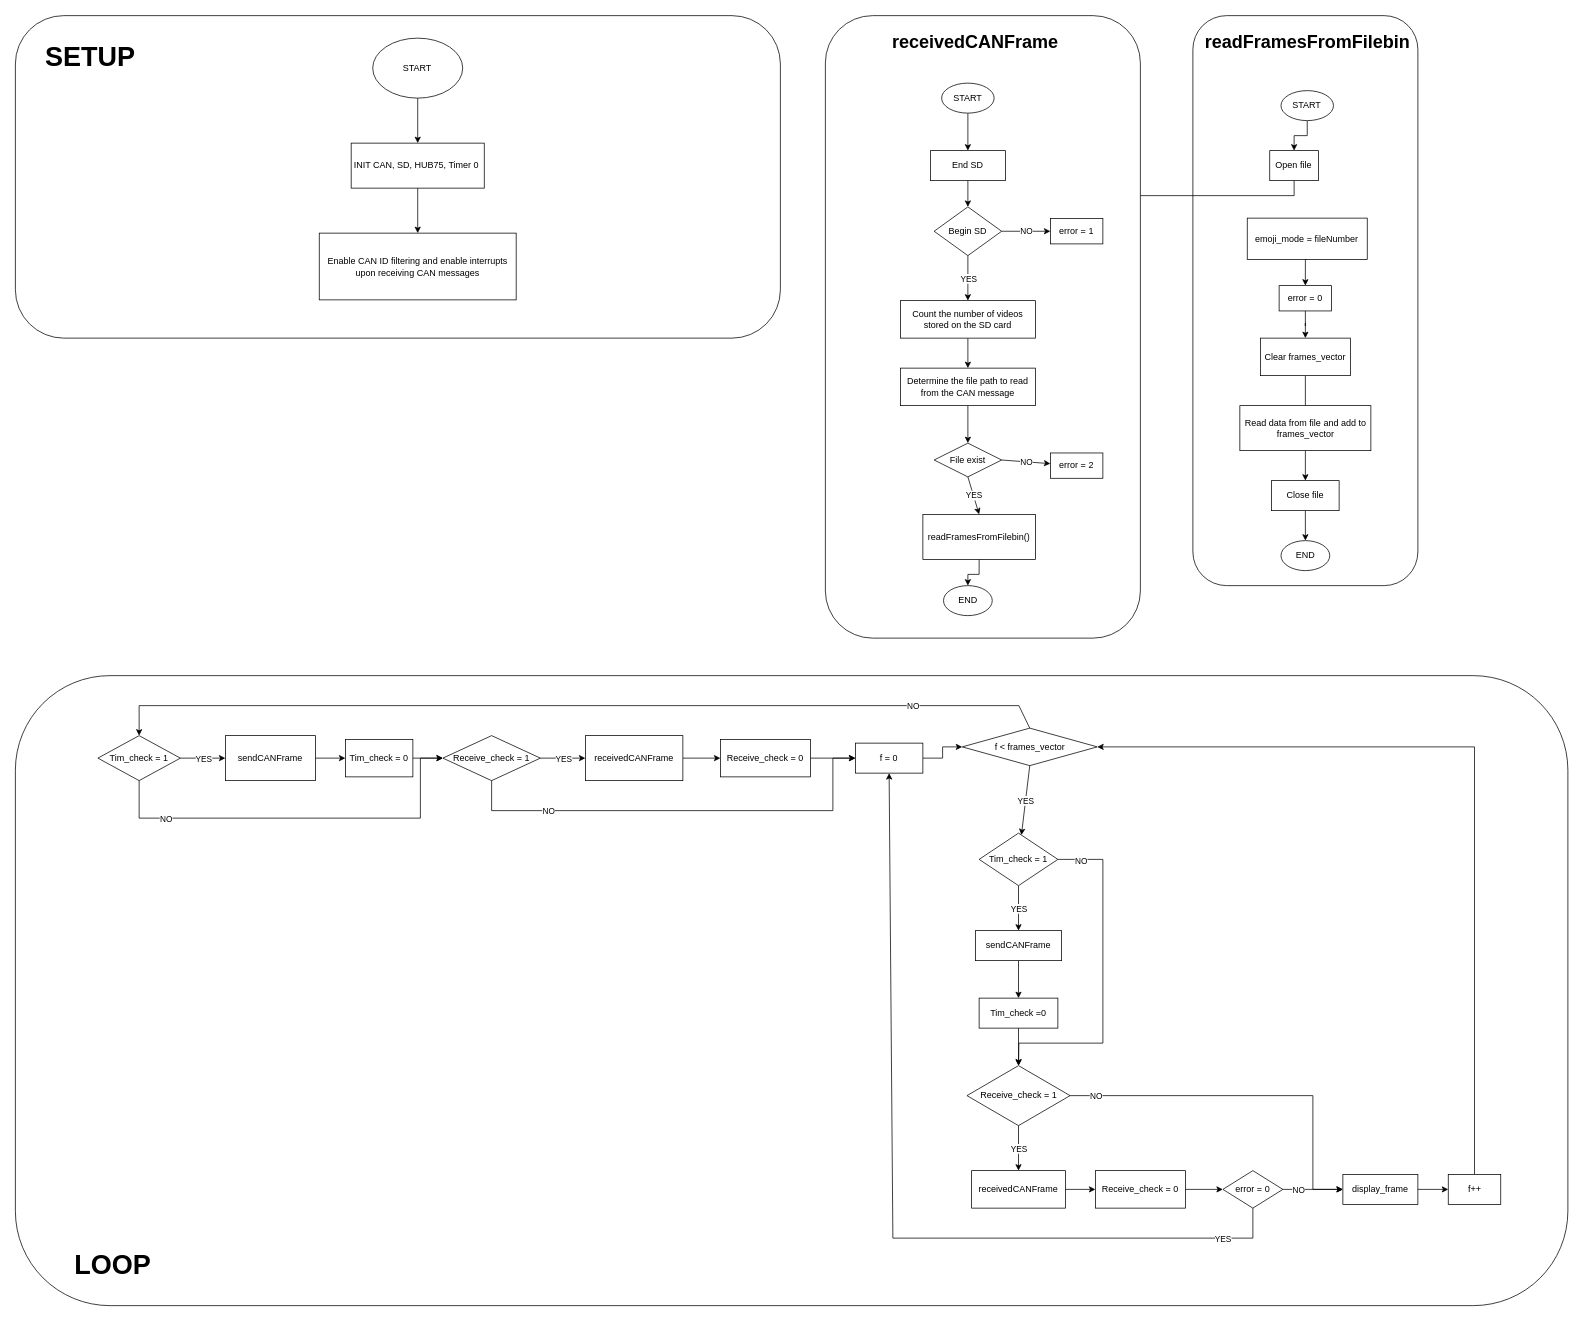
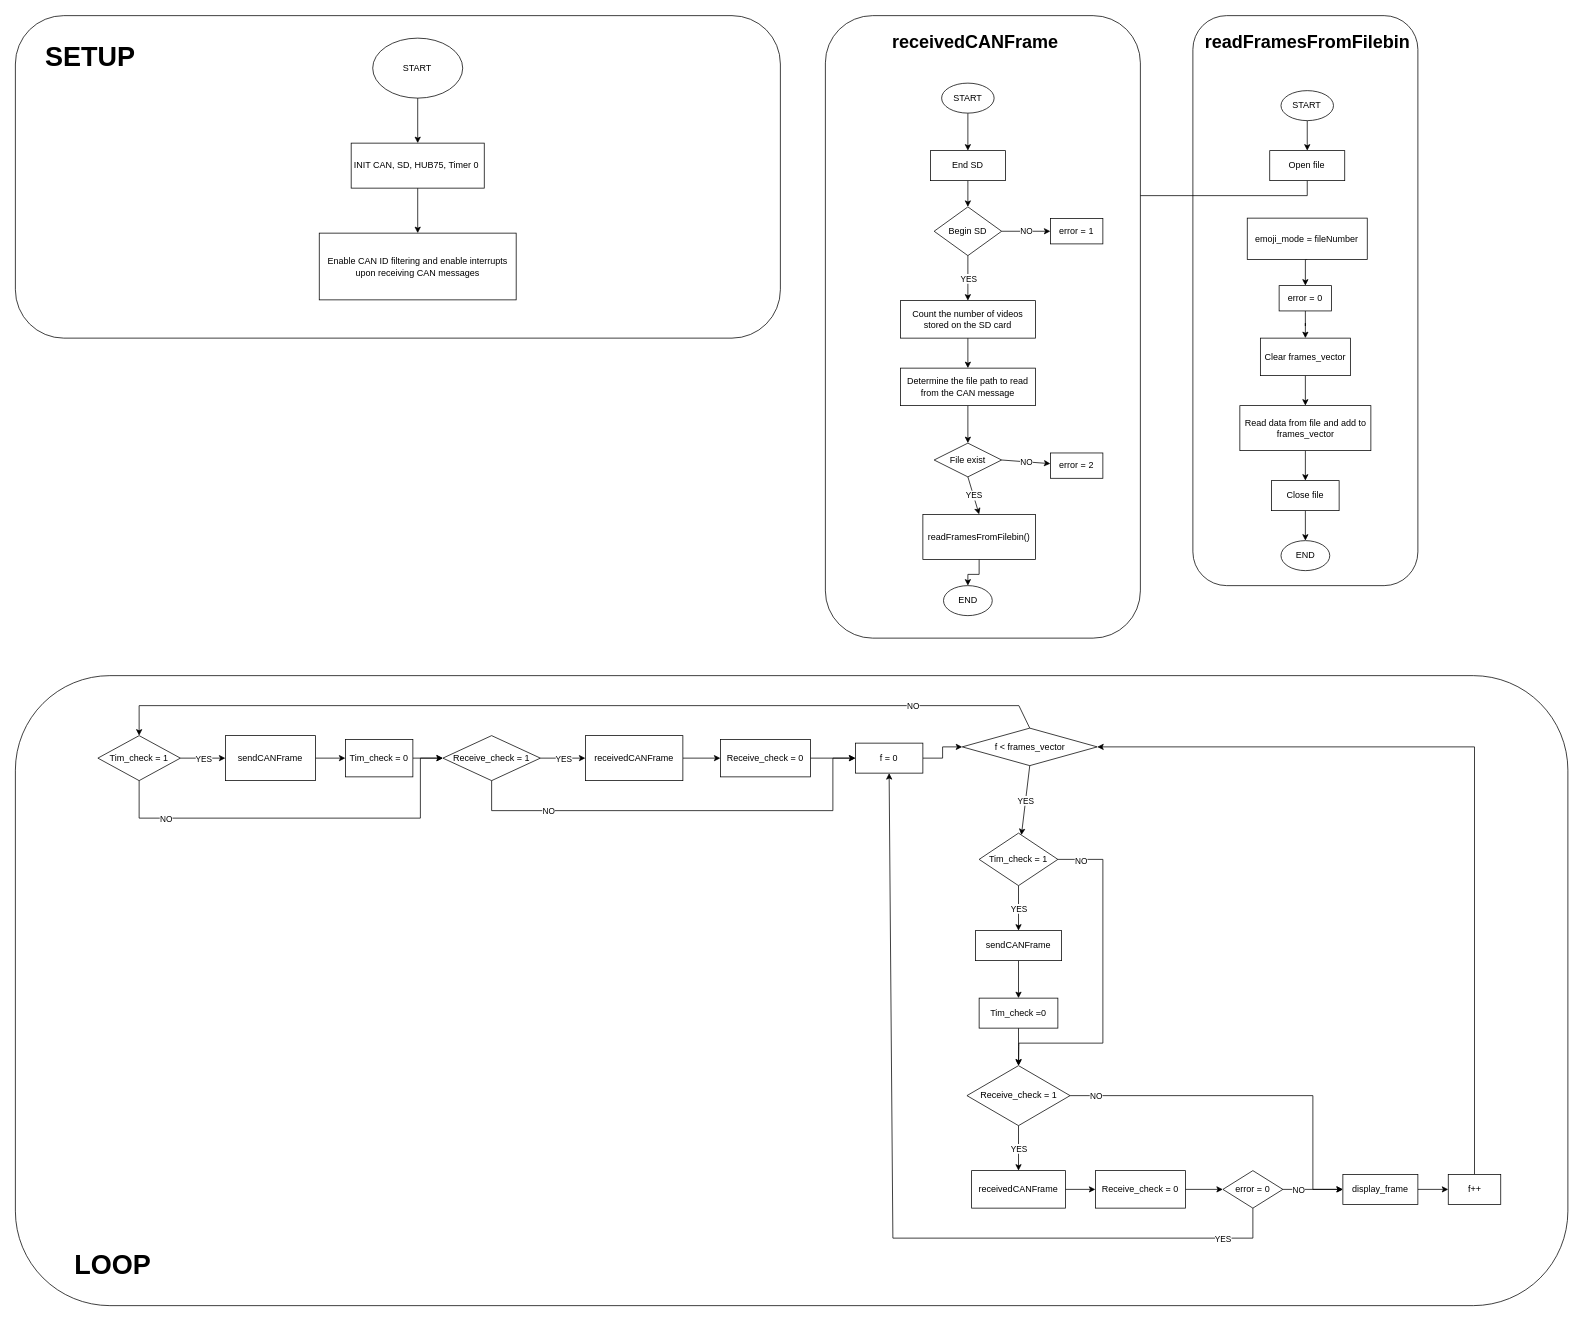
node "Open file": size 49x30 -> 75x30
edge "Clear frames_vector" -- "Read data from file and add to frames_vector": arrowhead none -> classic
